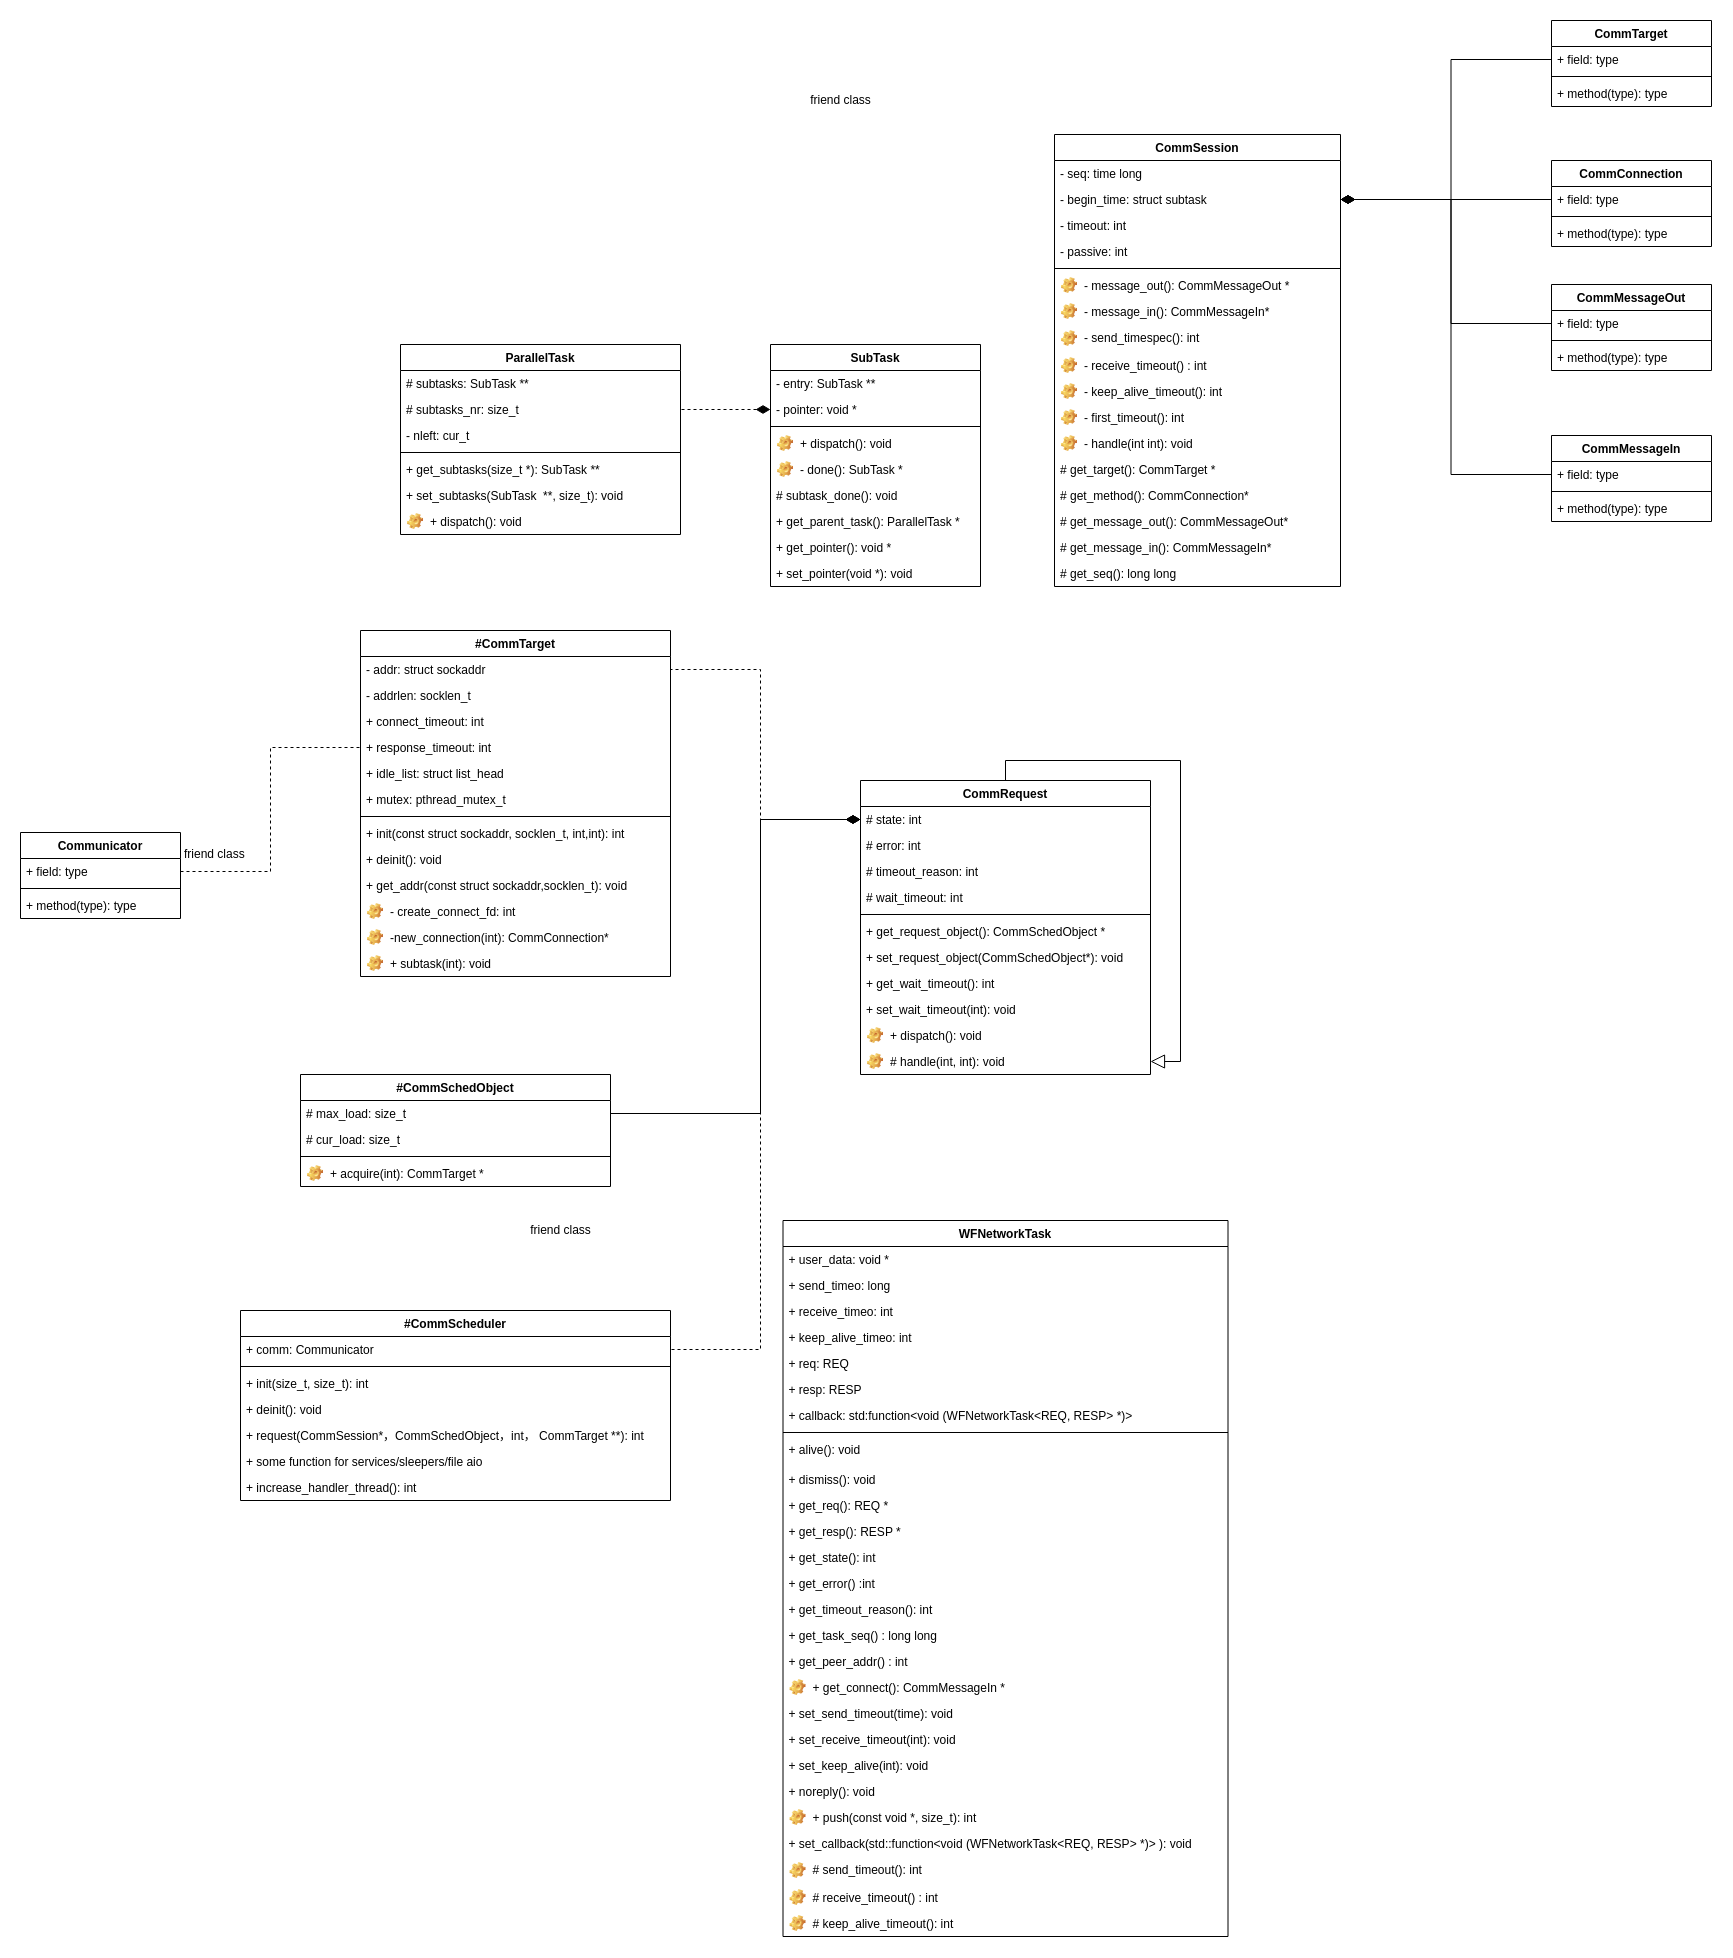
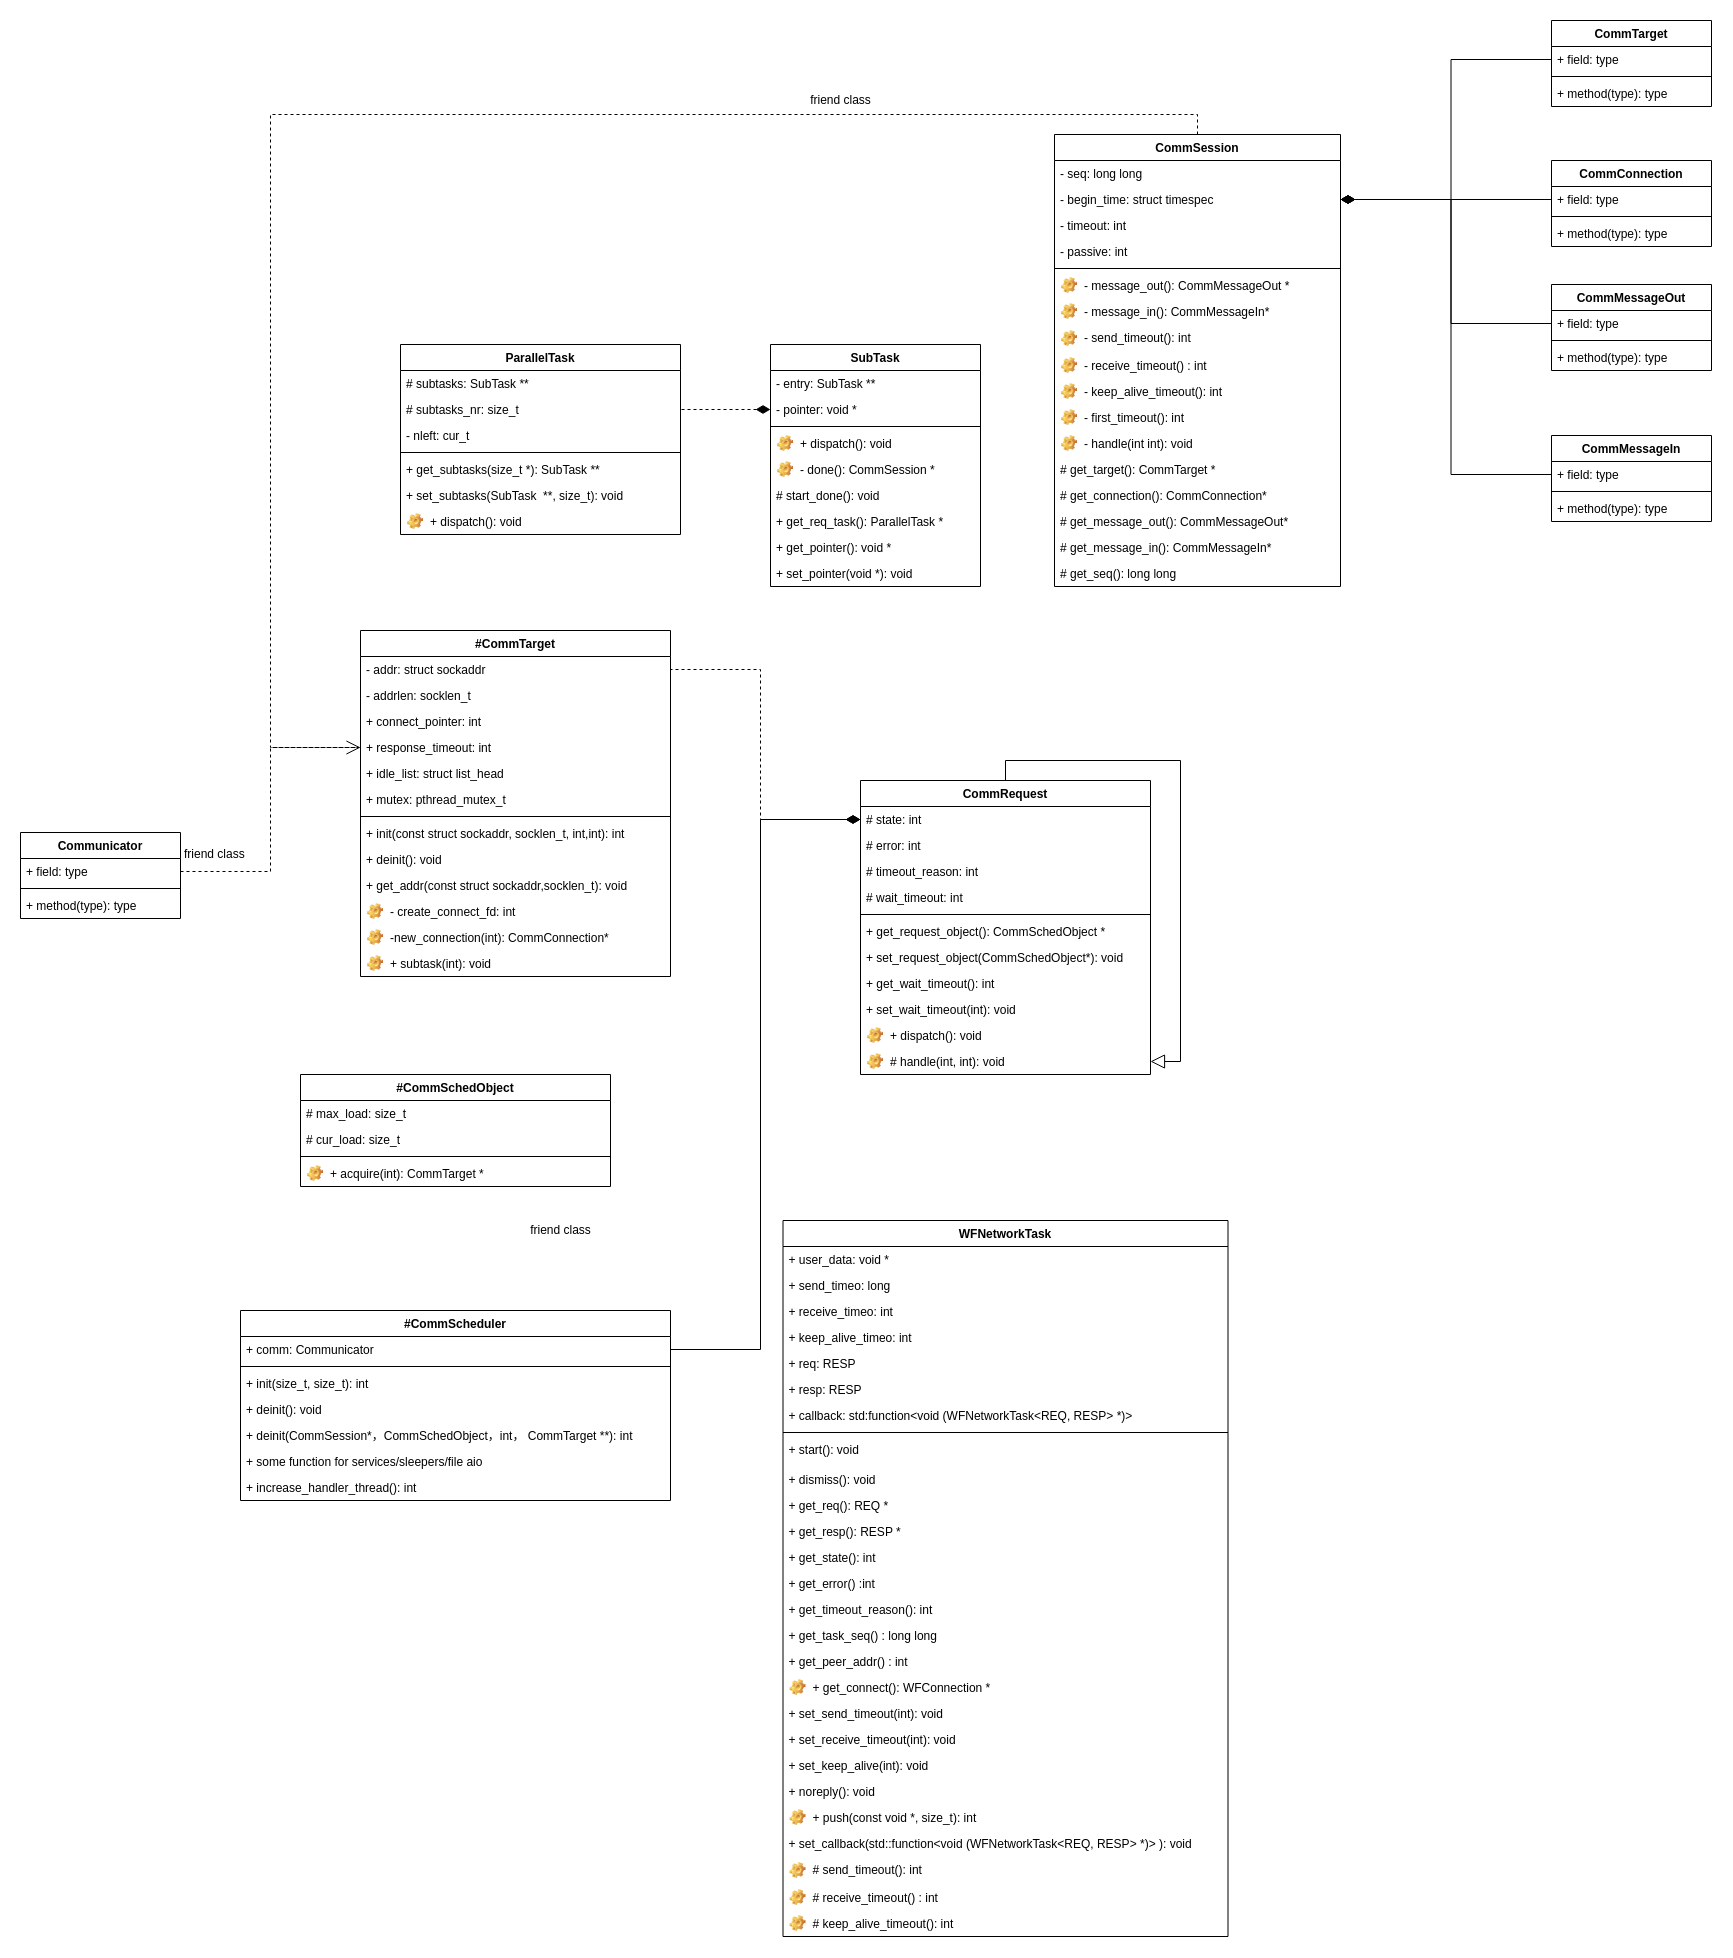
edge "CommSession" -> "+ response_timeout: int": added
node "- seq: time long": label "- seq: time long" -> "- seq: long long"
node "- begin_time: struct subtask": label "- begin_time: struct subtask" -> "- begin_time: struct timespec"
node "- send_timespec(): int": label "- send_timespec(): int" -> "- send_timeout(): int"
node "- done(): SubTask *": label "- done(): SubTask *" -> "- done(): CommSession *"
node "# subtask_done(): void": label "# subtask_done(): void" -> "# start_done(): void"
node "# get_method(): CommConnection*": label "# get_method(): CommConnection*" -> "# get_connection(): CommConnection*"
node "+ get_parent_task(): ParallelTask *": label "+ get_parent_task(): ParallelTask *" -> "+ get_req_task(): ParallelTask *"
node "+ connect_timeout: int": label "+ connect_timeout: int" -> "+ connect_pointer: int"
edge "# max_load: size_t" -> "# state: int": removed
edge "+ comm: Communicator" -> "# state: int": style dashed -> solid
node "+ req: REQ": label "+ req: REQ" -> "+ req: RESP"
node "+ request(CommSession*，CommSchedObject，int， CommTarget **): int": label "+ request(CommSession*，CommSchedObject，int， CommTarget **): int" -> "+ deinit(CommSession*，CommSchedObject，int， CommTarget **): int"
node "+ alive(): void": label "+ alive(): void" -> "+ start(): void"
node "+ get_connect(): CommMessageIn *": label "+ get_connect(): CommMessageIn *" -> "+ get_connect(): WFConnection *"
node "+ set_send_timeout(time): void": label "+ set_send_timeout(time): void" -> "+ set_send_timeout(int): void"
